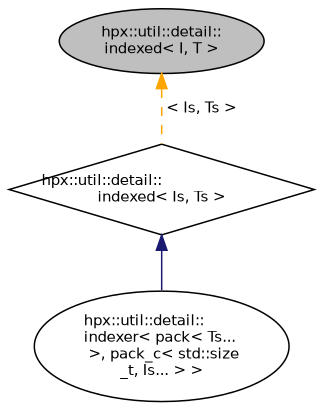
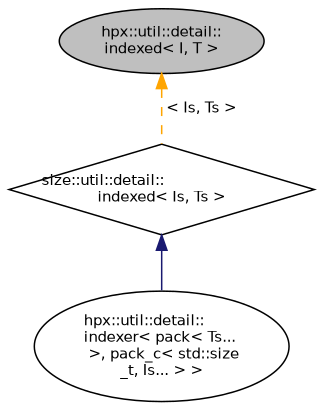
node "hpx::util::detail:: indexed< Is, Ts >": label "hpx::util::detail:: indexed< Is, Ts >" -> "size::util::detail:: indexed< Is, Ts >"
